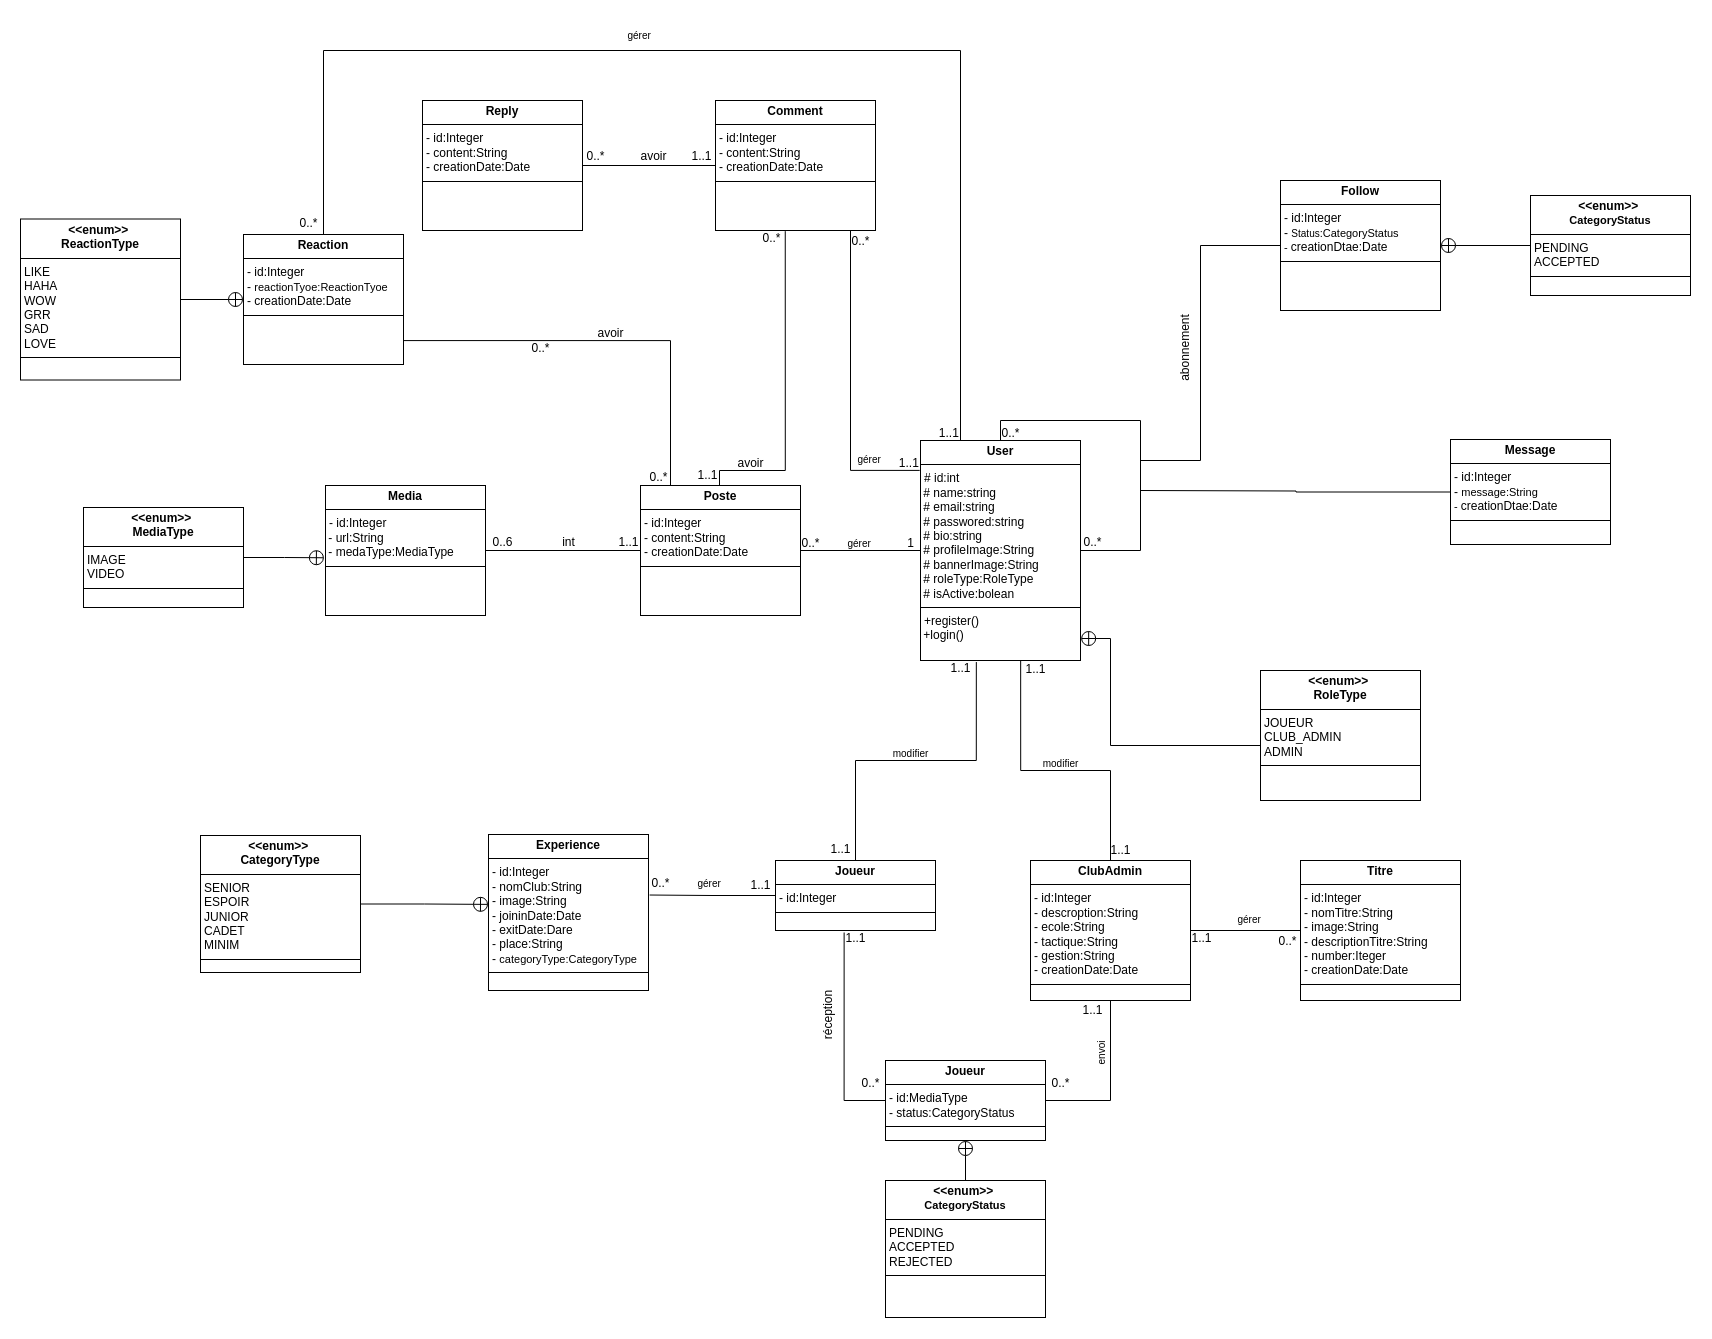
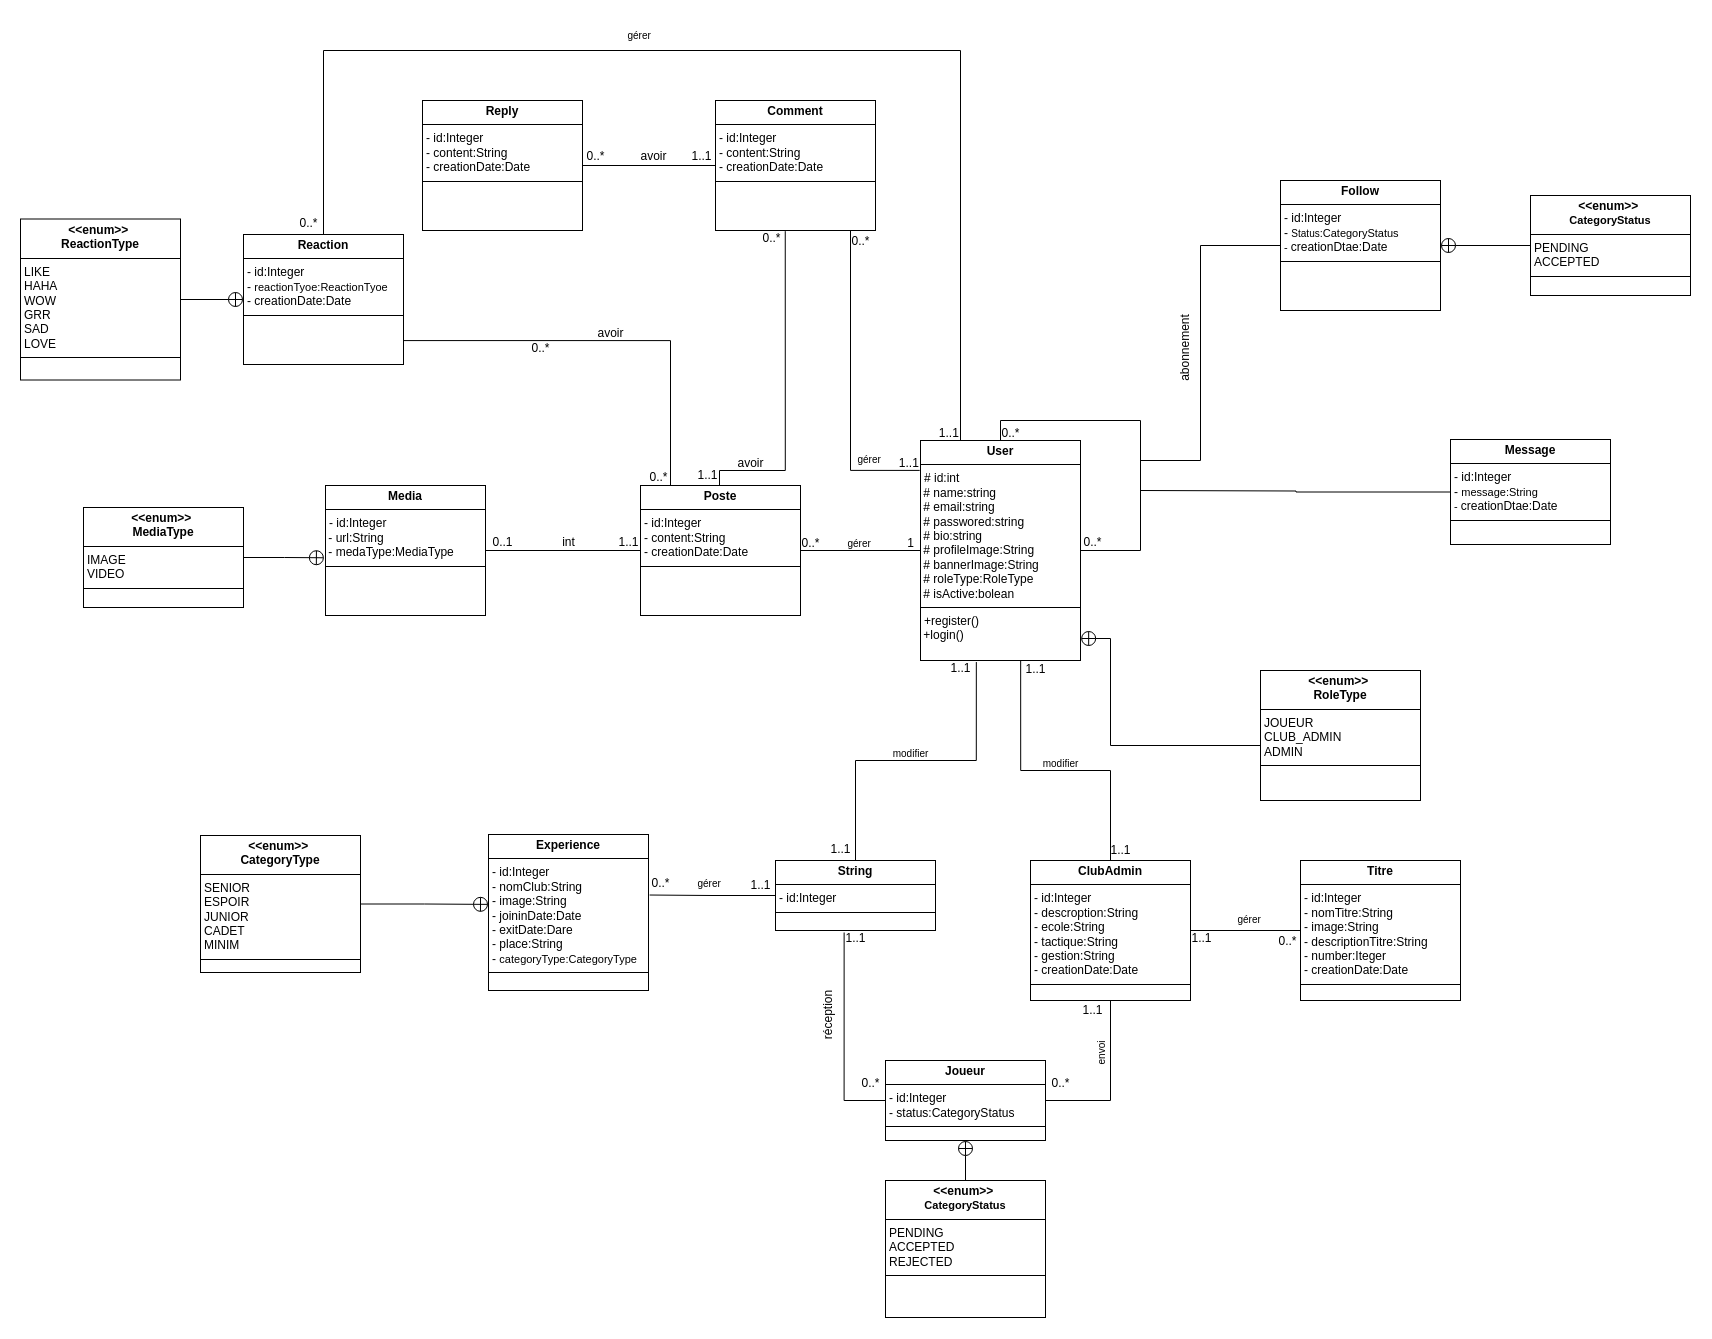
node "0..6": label "0..6" -> "0..1"
node "Joueur - id:Integer": label "Joueur - id:Integer" -> "String - id:Integer"
node "Joueur - id:MediaType - status:CategoryStatus": label "Joueur - id:MediaType - status:CategoryStatus" -> "Joueur - id:Integer - status:CategoryStatus"
